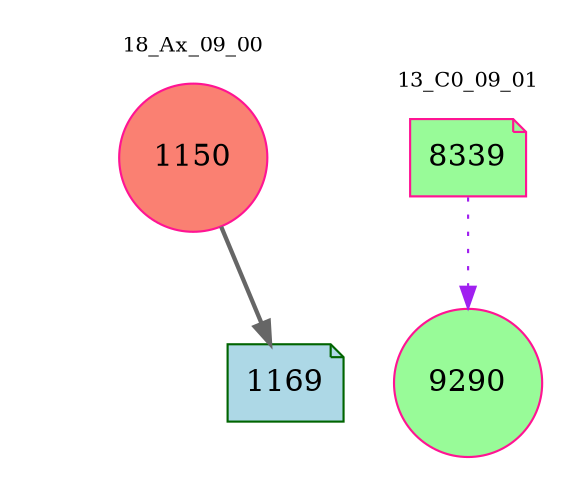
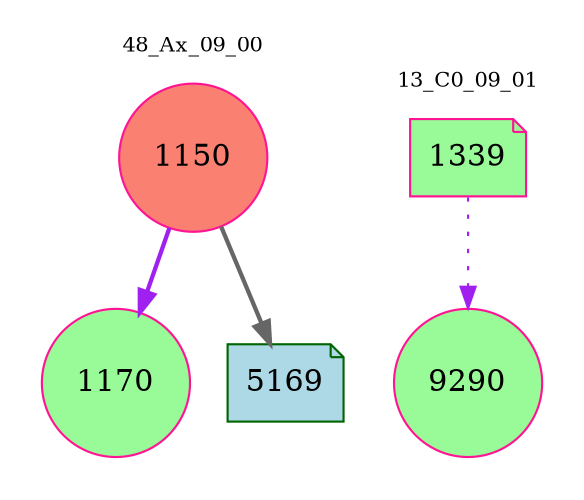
cluster "18_Ax_09_00": label "18_Ax_09_00" -> "48_Ax_09_00"
node "8339": label "8339" -> "1339"
node "1170": added
node "1169": label "1169" -> "5169"
